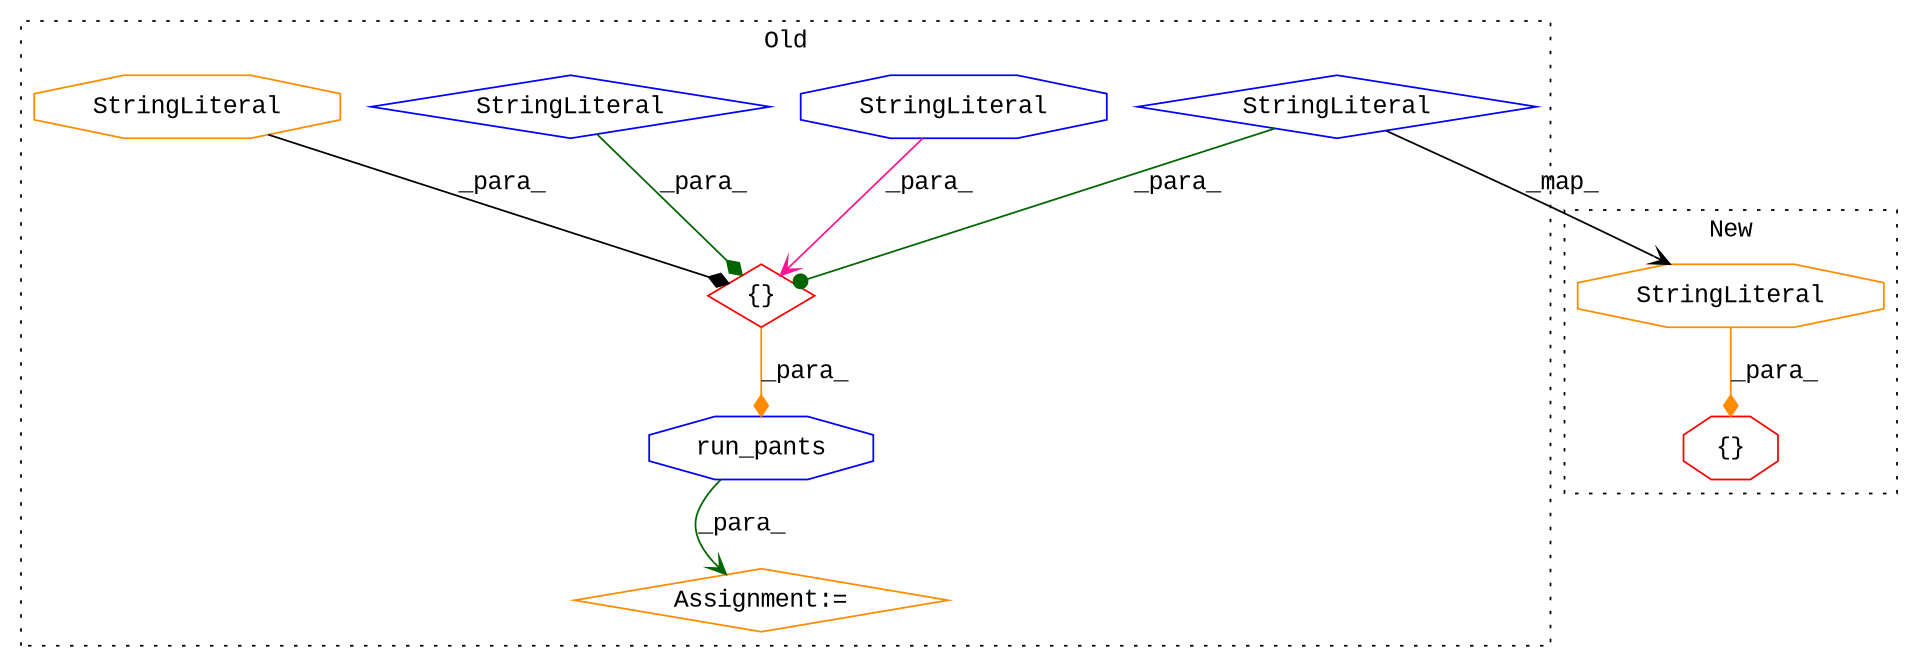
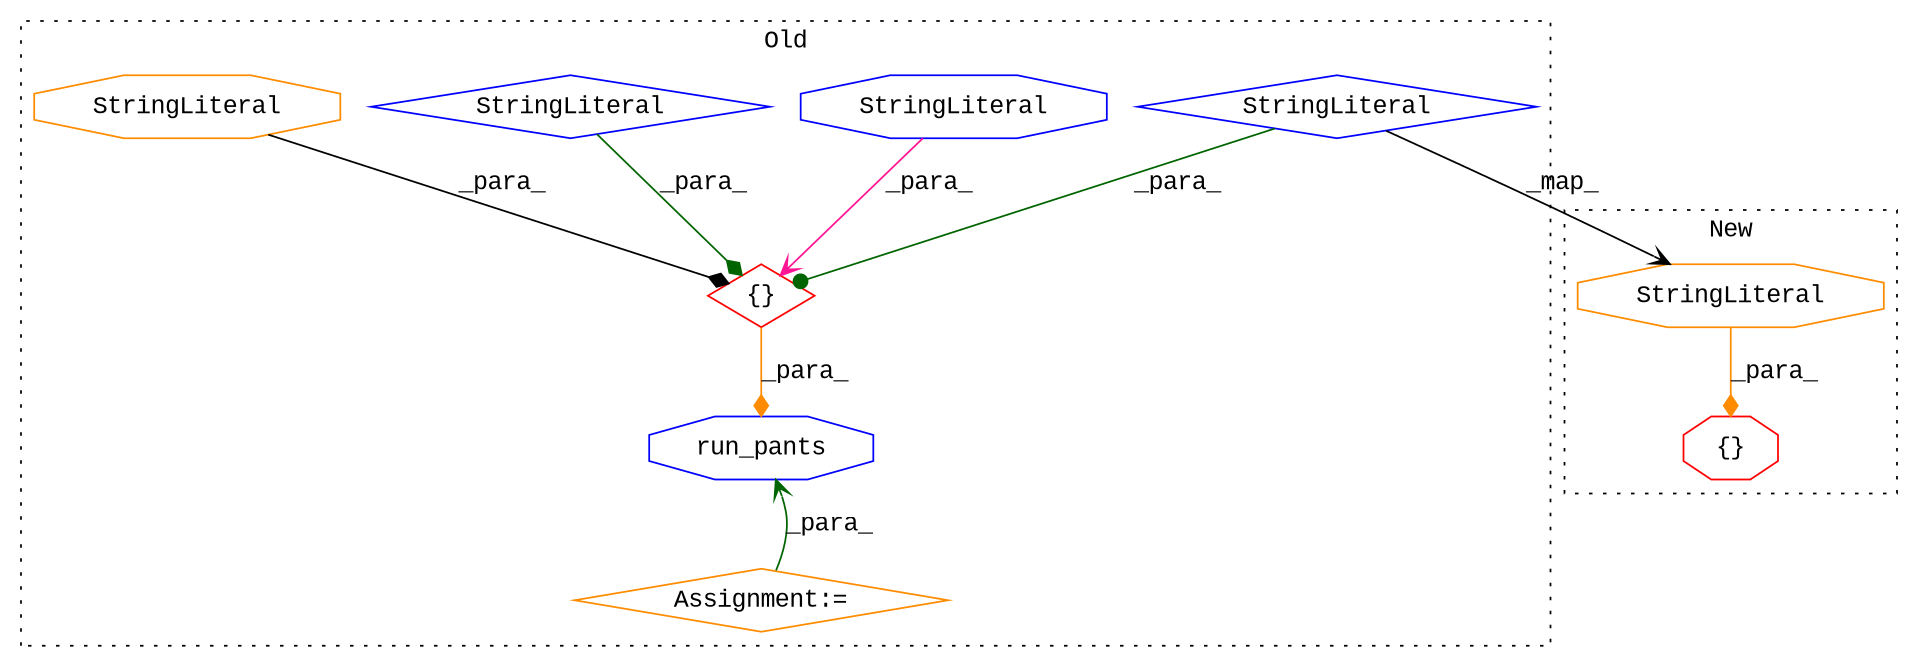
edge "run_pants" -> "Assignment:=": reversed
